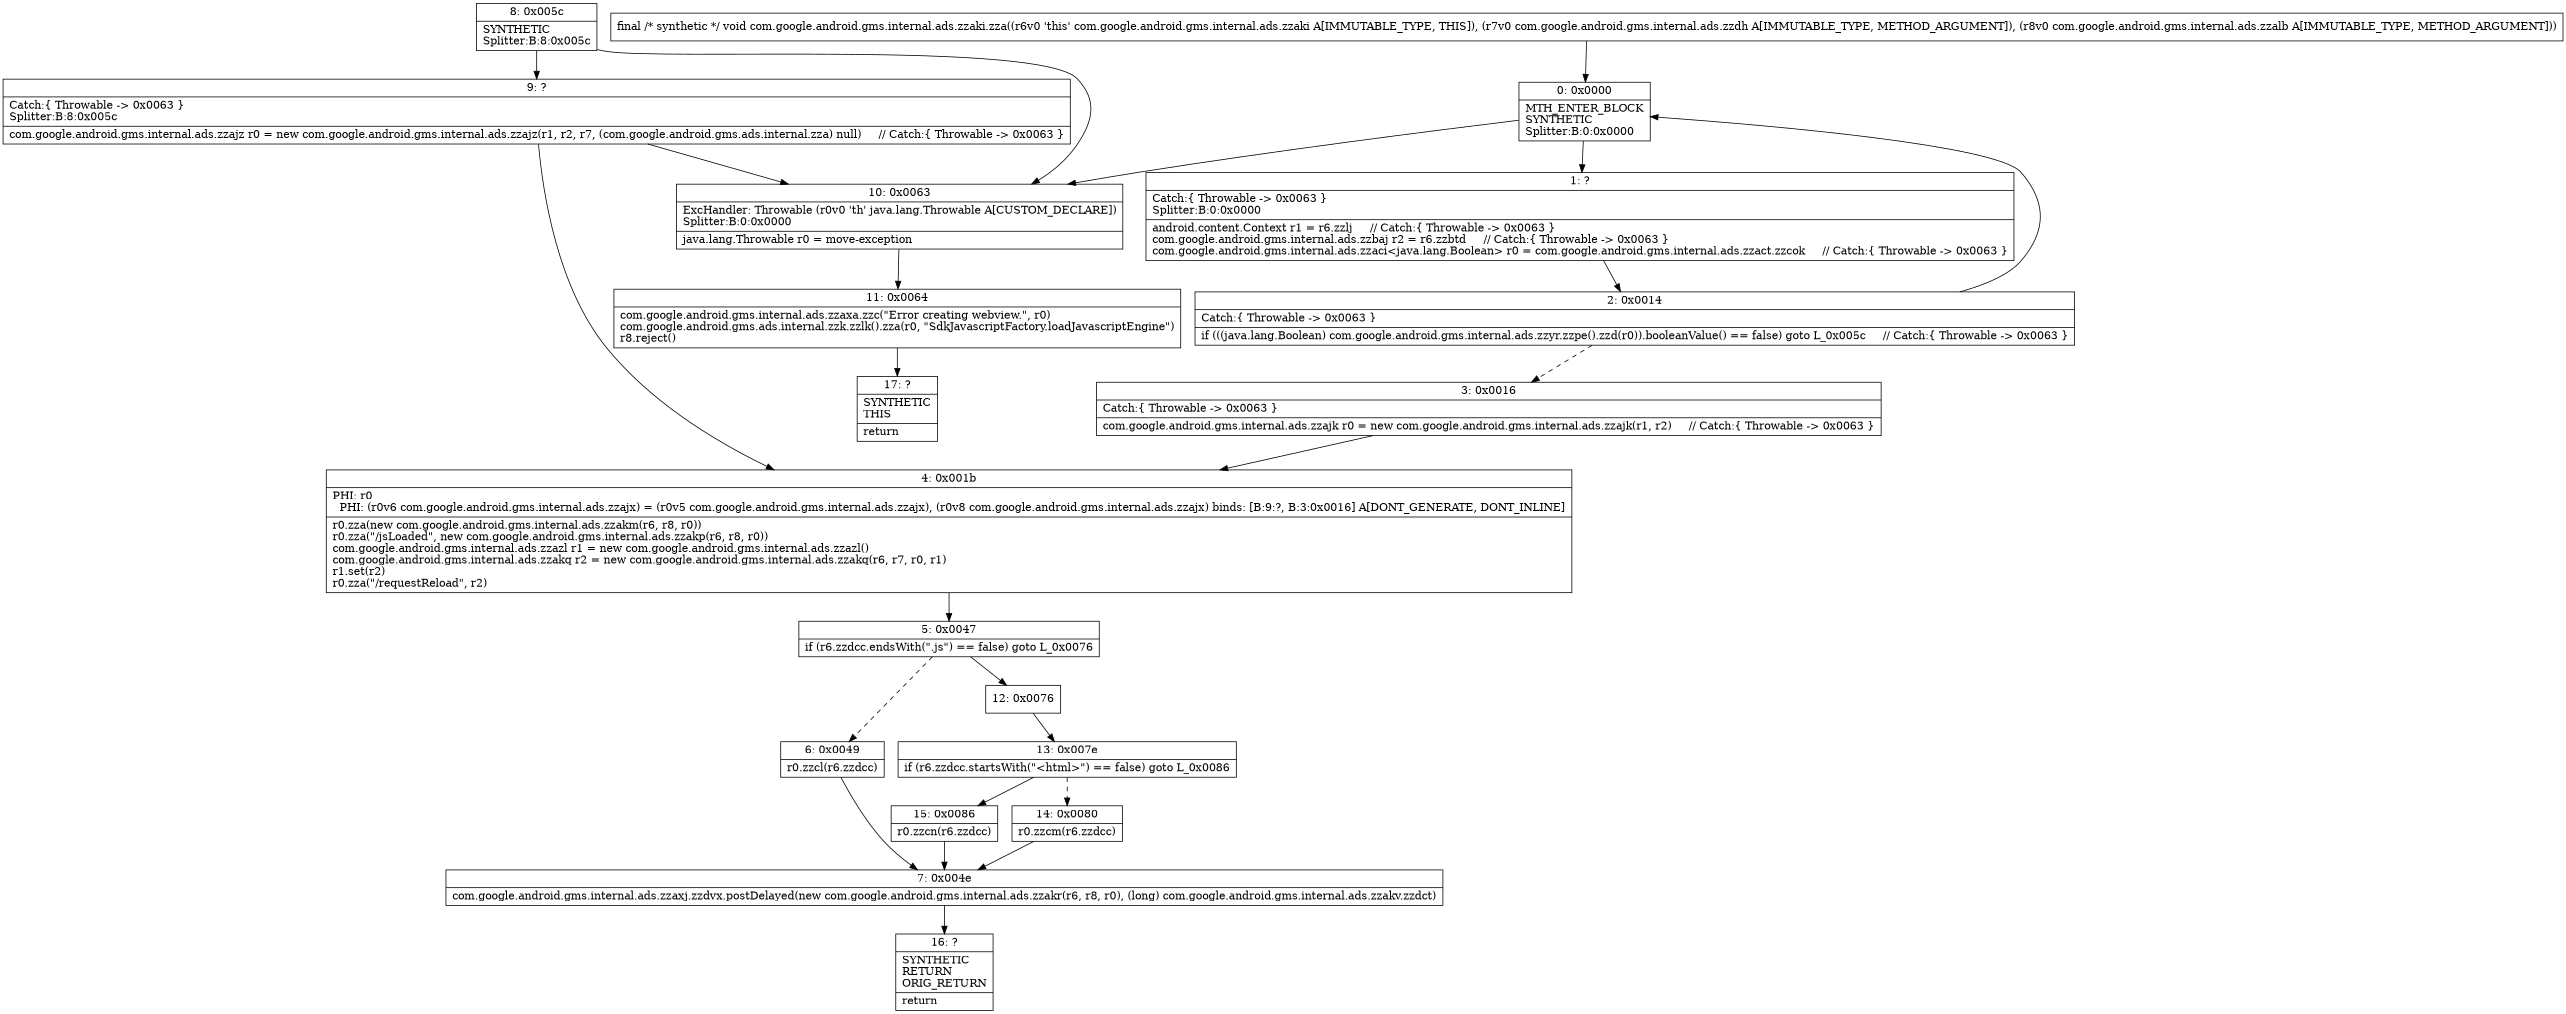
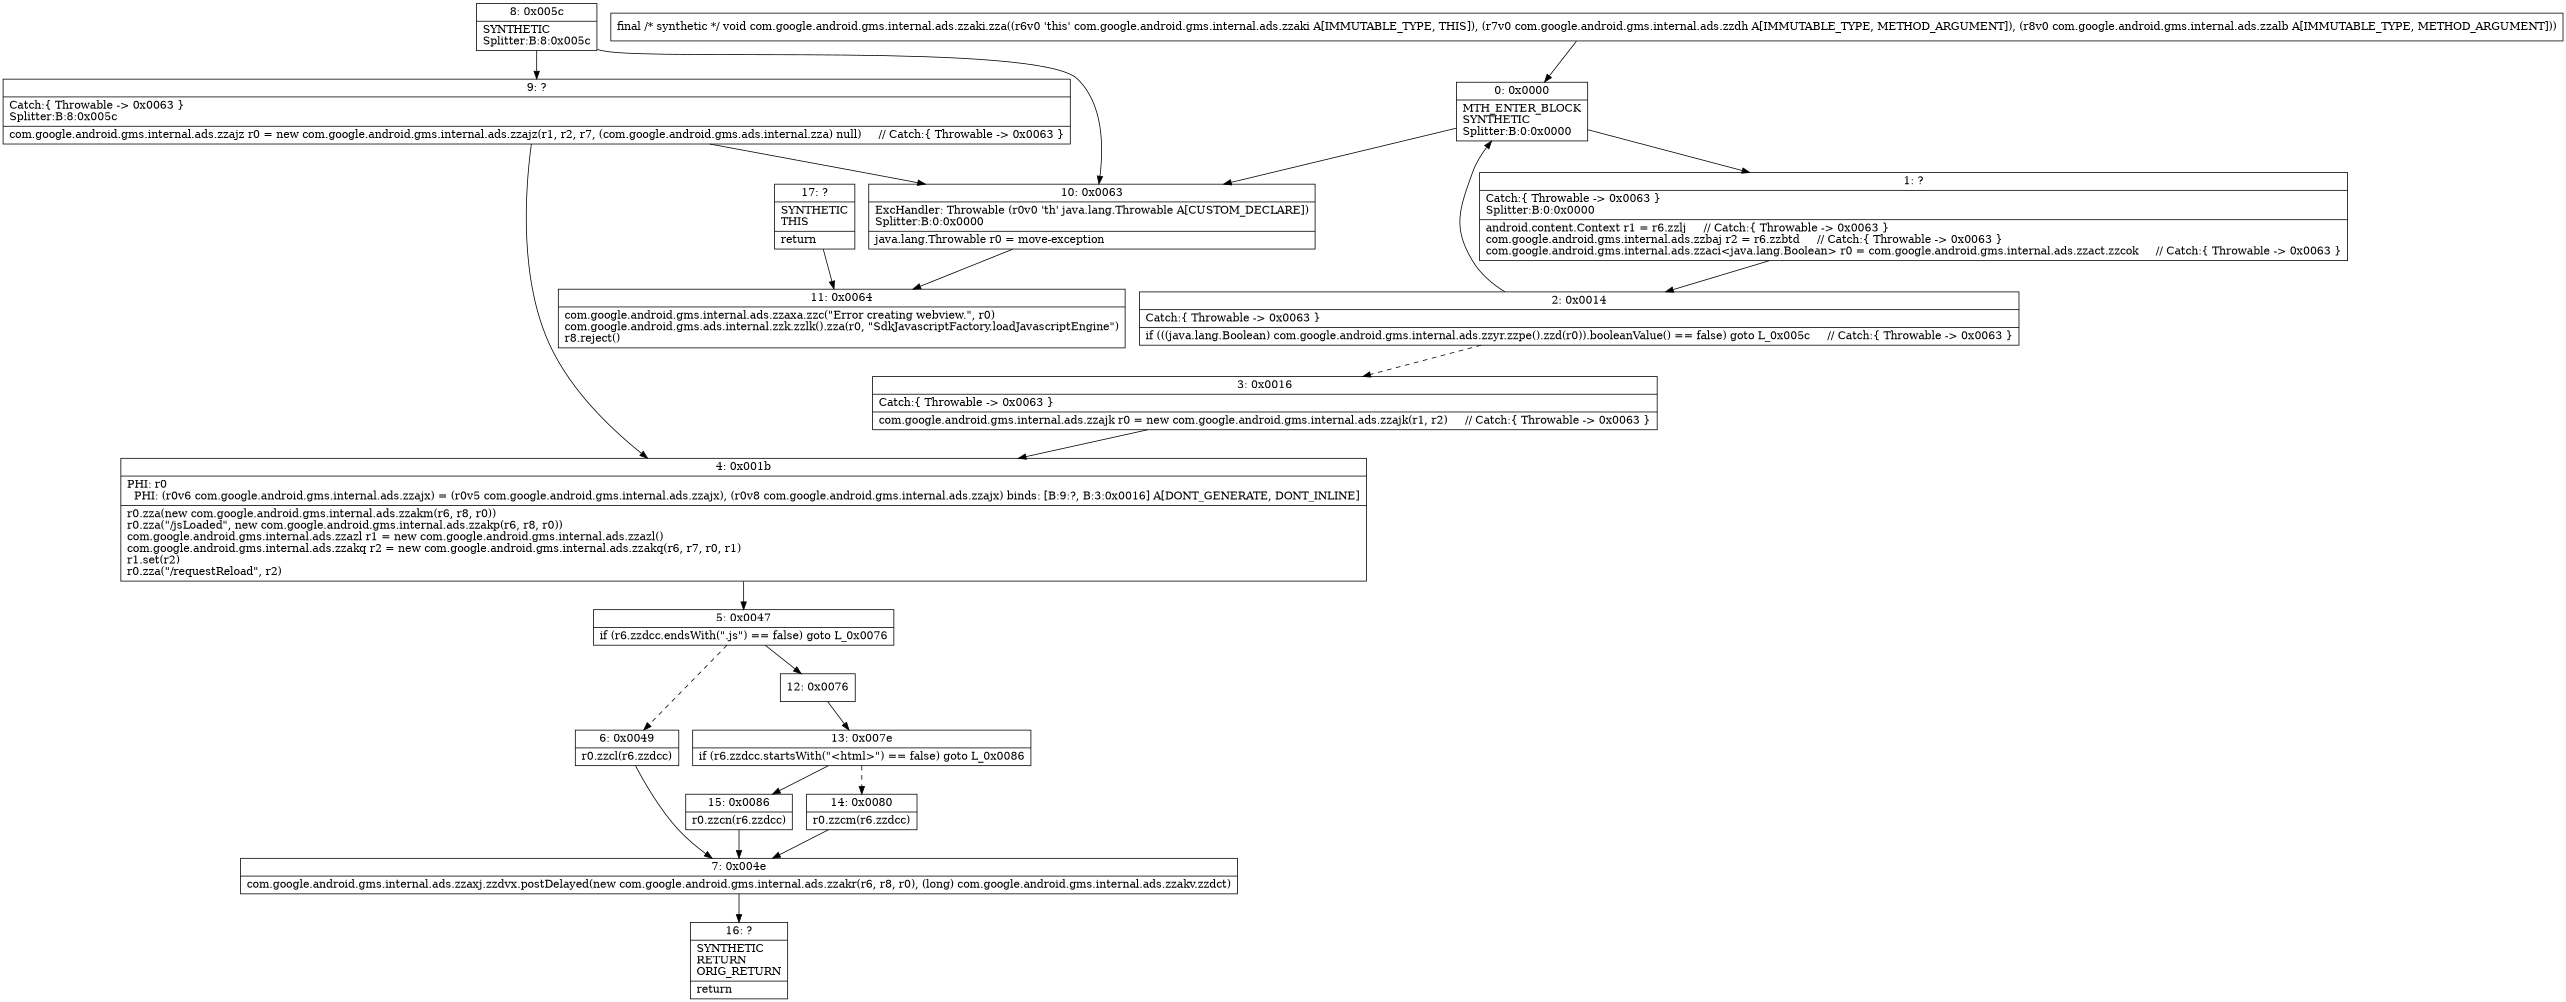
edge "11: 0x0064" -> "17: ?": reversed
